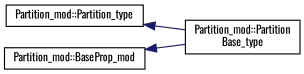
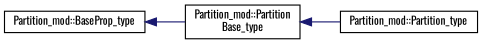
edge "Partition_mod::Partition Base_type" -> "Partition_mod::Partition_type": reversed
node "Partition_mod::BaseProp_mod": label "Partition_mod::BaseProp_mod" -> "Partition_mod::BaseProp_type"
